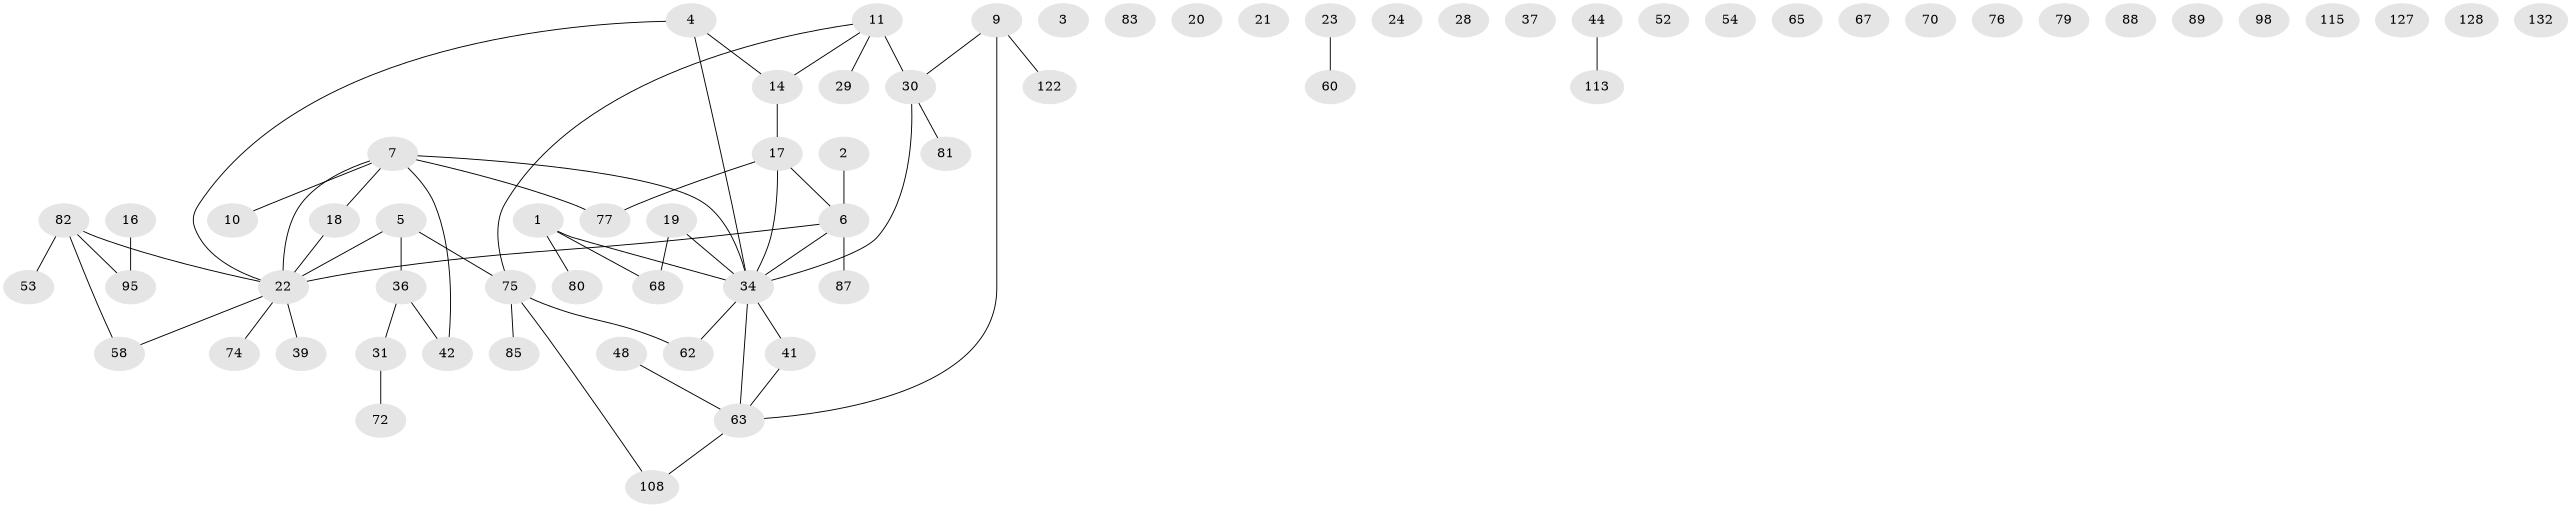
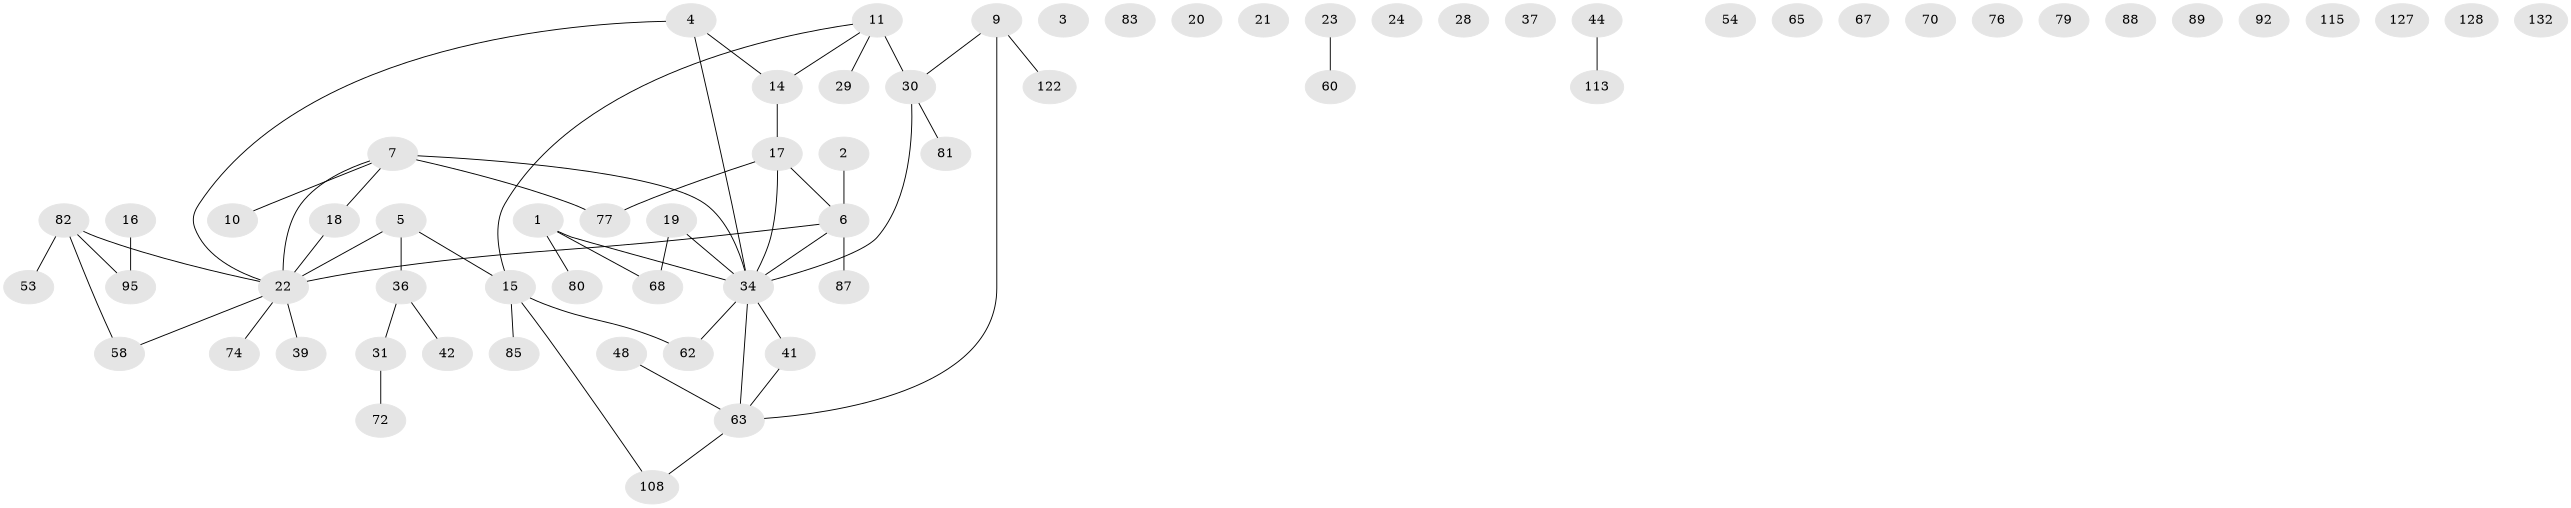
node "52": removed
node "98": label "98" -> "92"
edge "7" -- "42": removed
node "75": label "75" -> "15"
